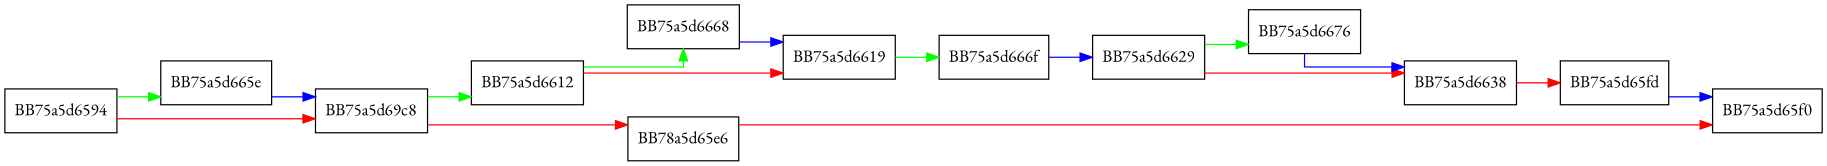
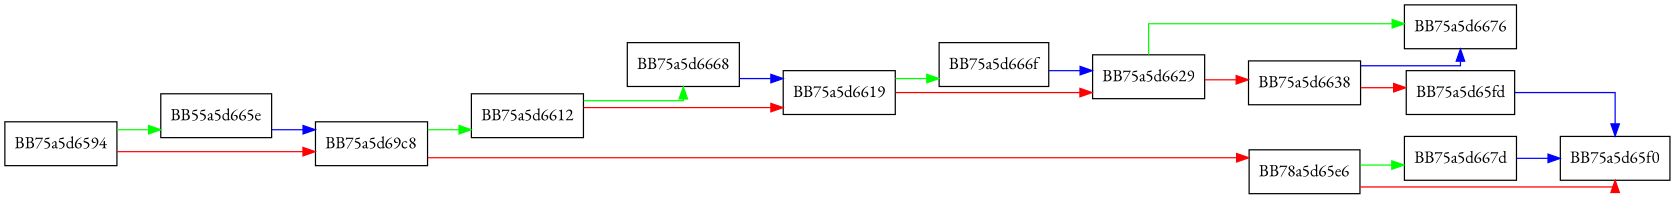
edge "BB75a5d6676" -> "BB75a5d6638": reversed
node "BB75a5d665e": label "BB75a5d665e" -> "BB55a5d665e"
edge "BB75a5d6619" -> "BB75a5d6629": added
node "BB75a5d667d": added
